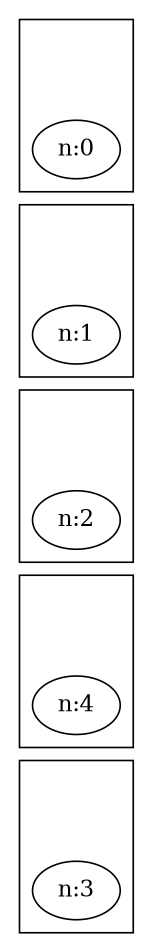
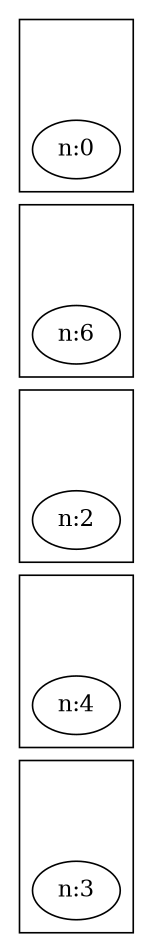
node "n:1": label "n:1" -> "n:6"
